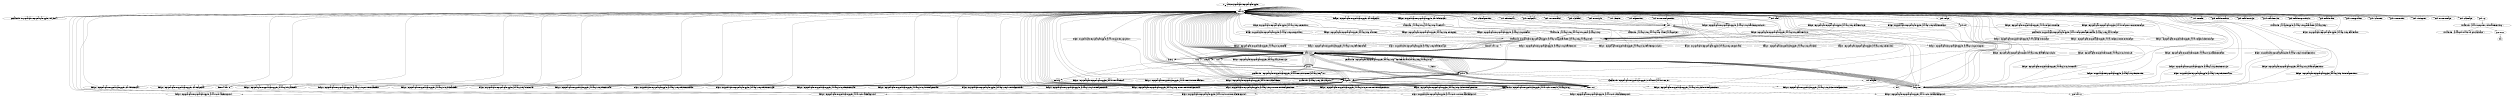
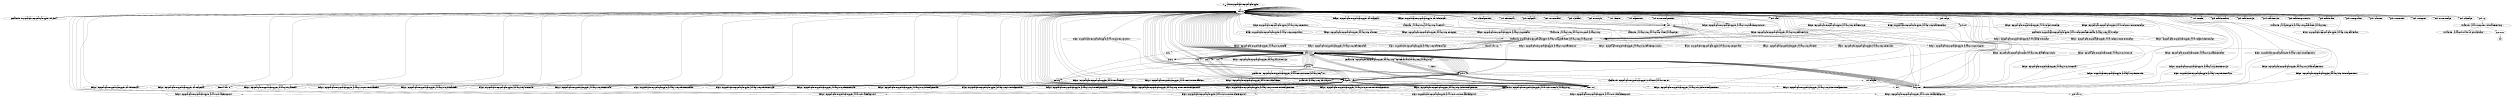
node "push 6": added
node "charAt 2": label "charAt 2" -> "push 2"
